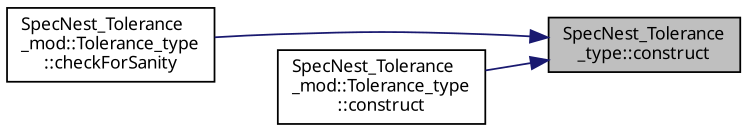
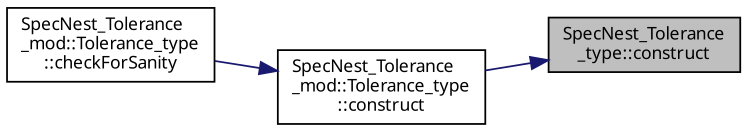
edge "SpecNest_Tolerance _mod::Tolerance_type ::checkForSanity" -> "SpecNest_Tolerance _type::construct": now "SpecNest_Tolerance _mod::Tolerance_type ::checkForSanity" -> "SpecNest_Tolerance _mod::Tolerance_type ::construct"
